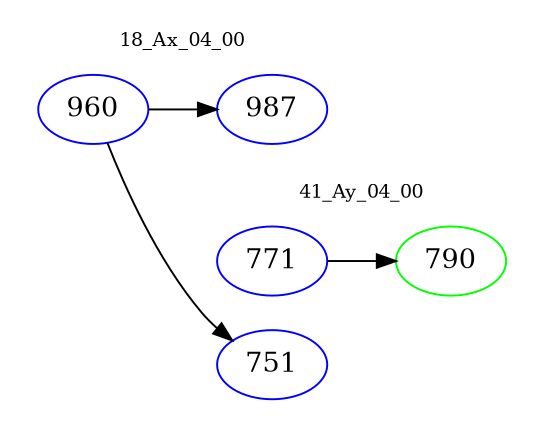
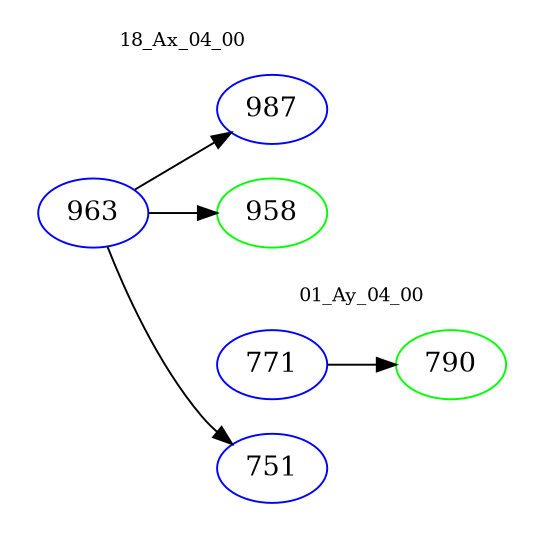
node "960": label "960" -> "963"
cluster "41_Ay_04_00": label "41_Ay_04_00" -> "01_Ay_04_00"
node "958": added
